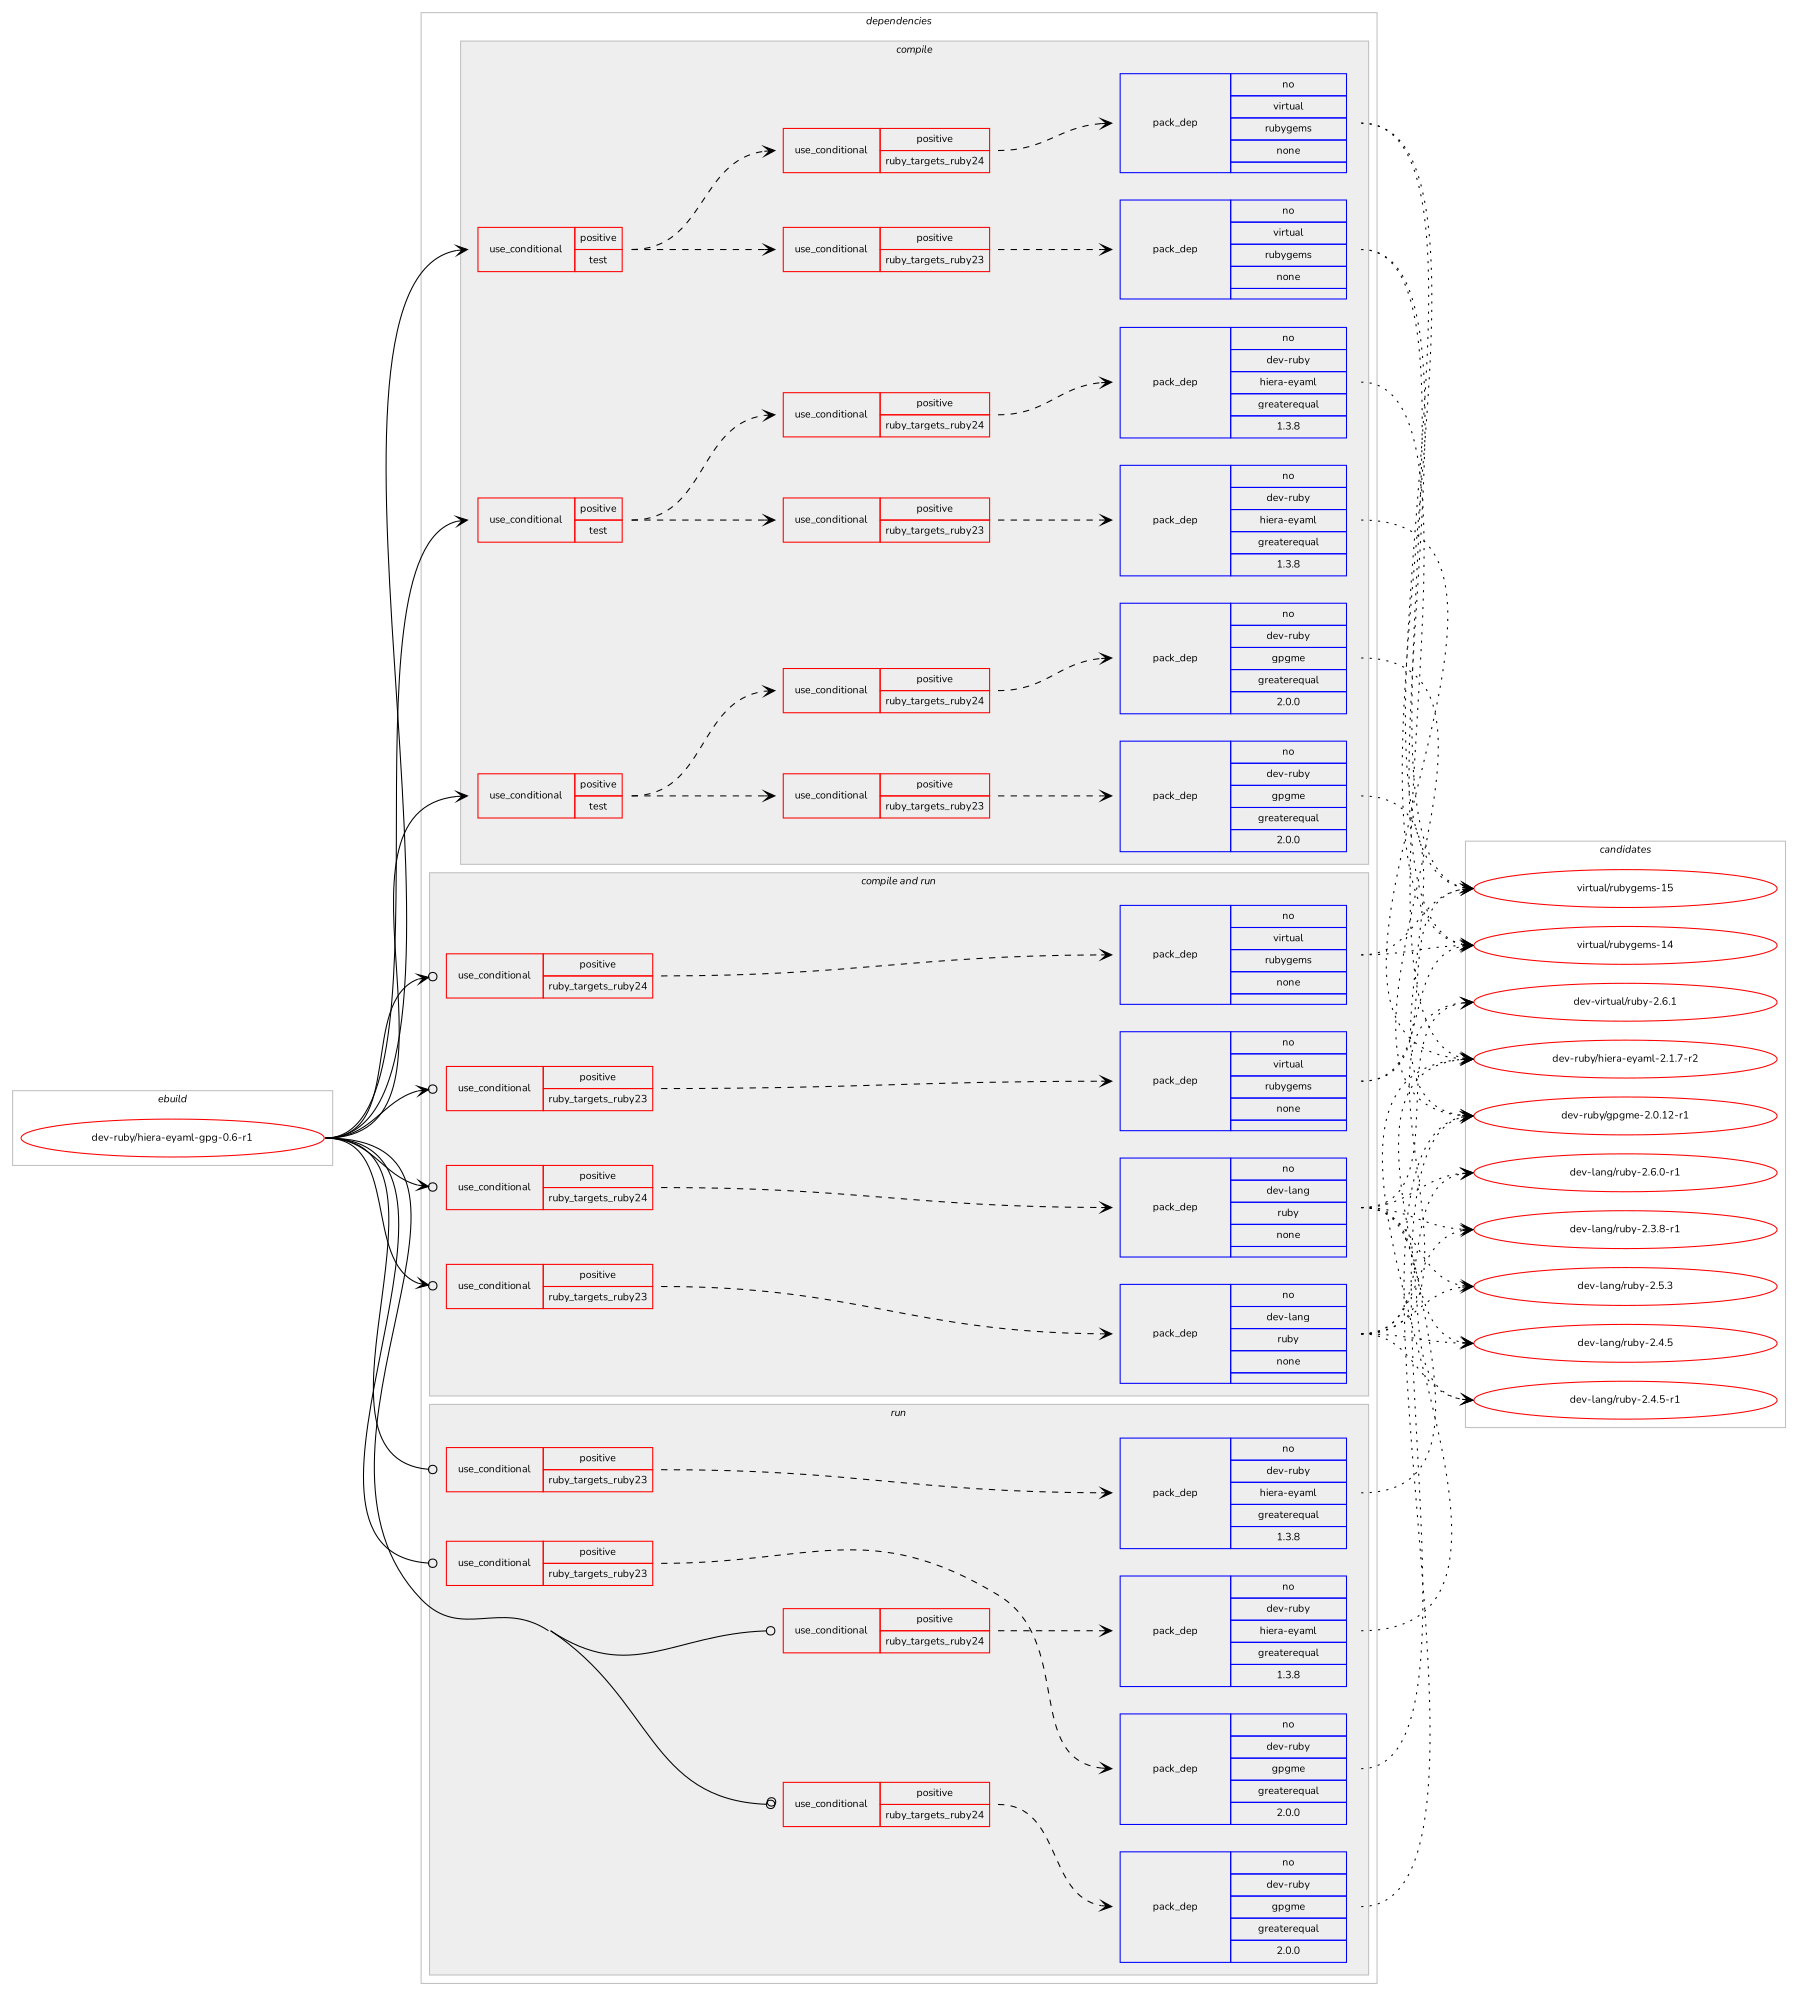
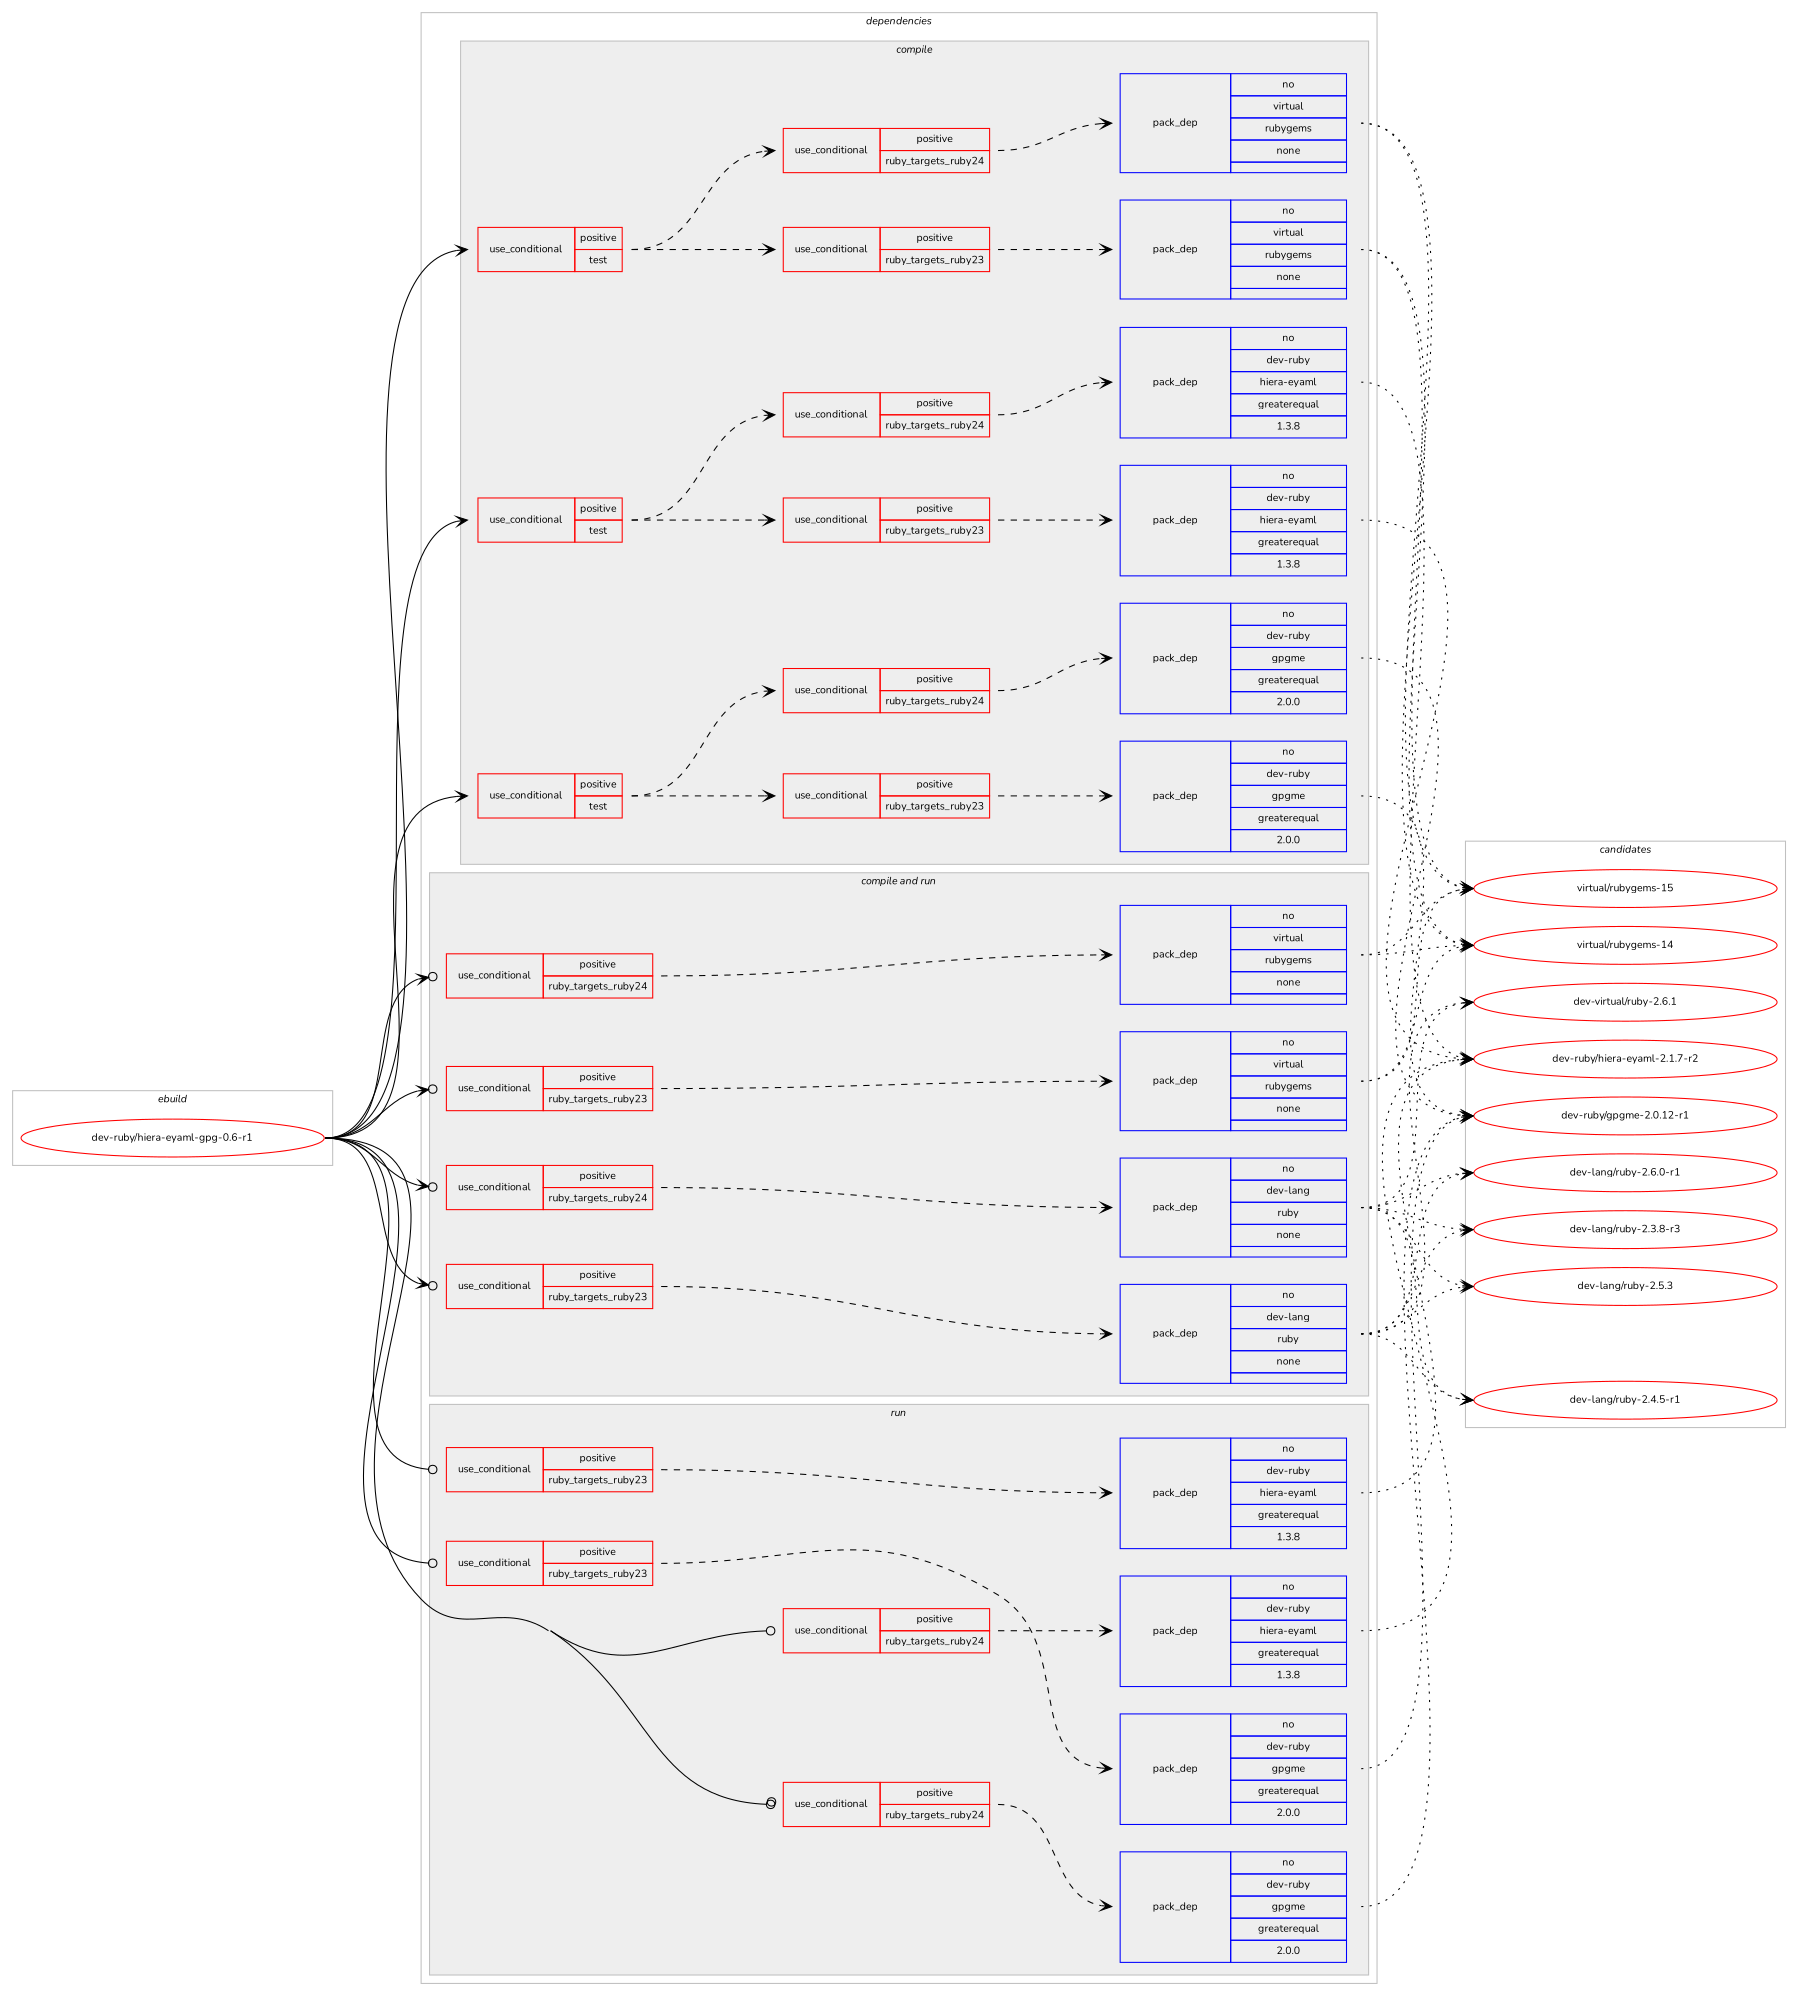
node "dev-lang/ruby-2.3.8-r1": label "dev-lang/ruby-2.3.8-r1" -> "dev-lang/ruby-2.3.8-r3"
node "dev-lang/ruby-2.4.5": removed
